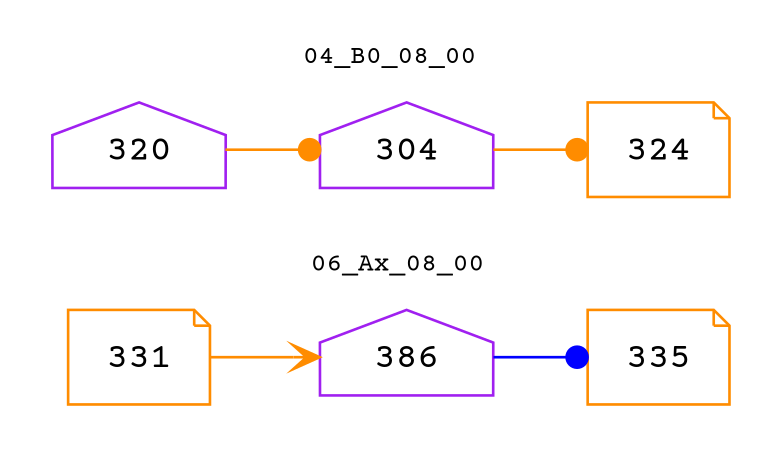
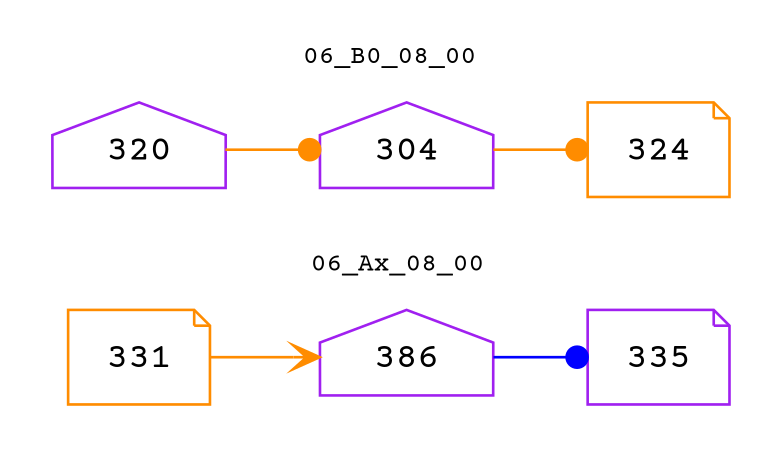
cluster "04_B0_08_00": label "04_B0_08_00" -> "06_B0_08_00"
node "335": color darkorange -> purple
